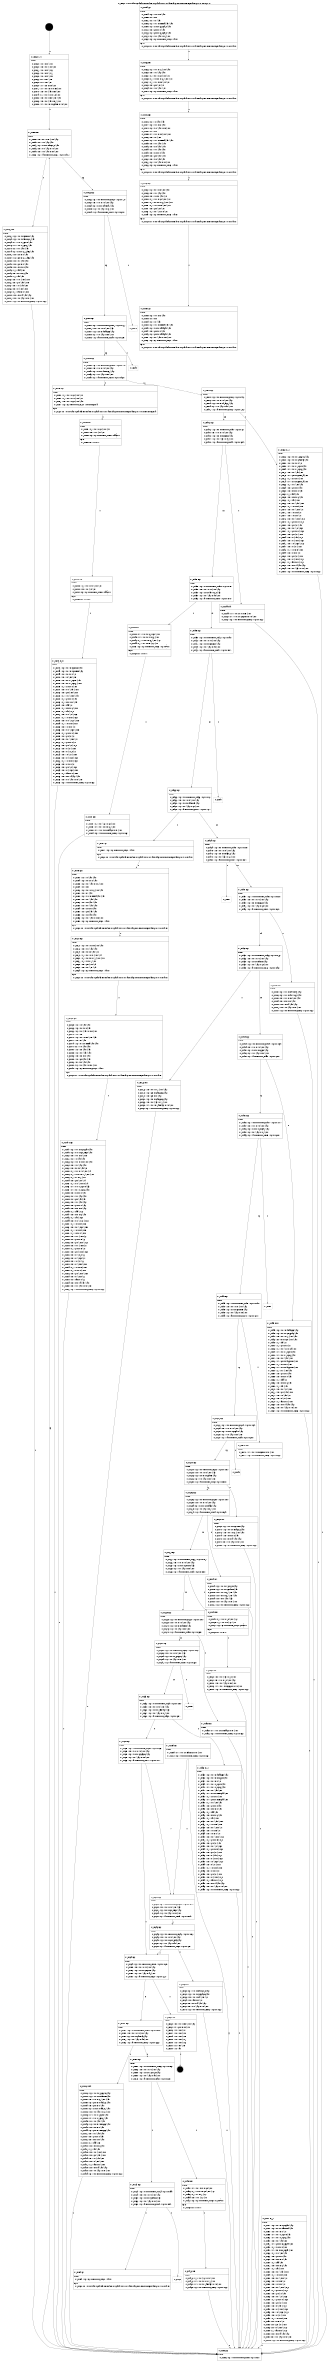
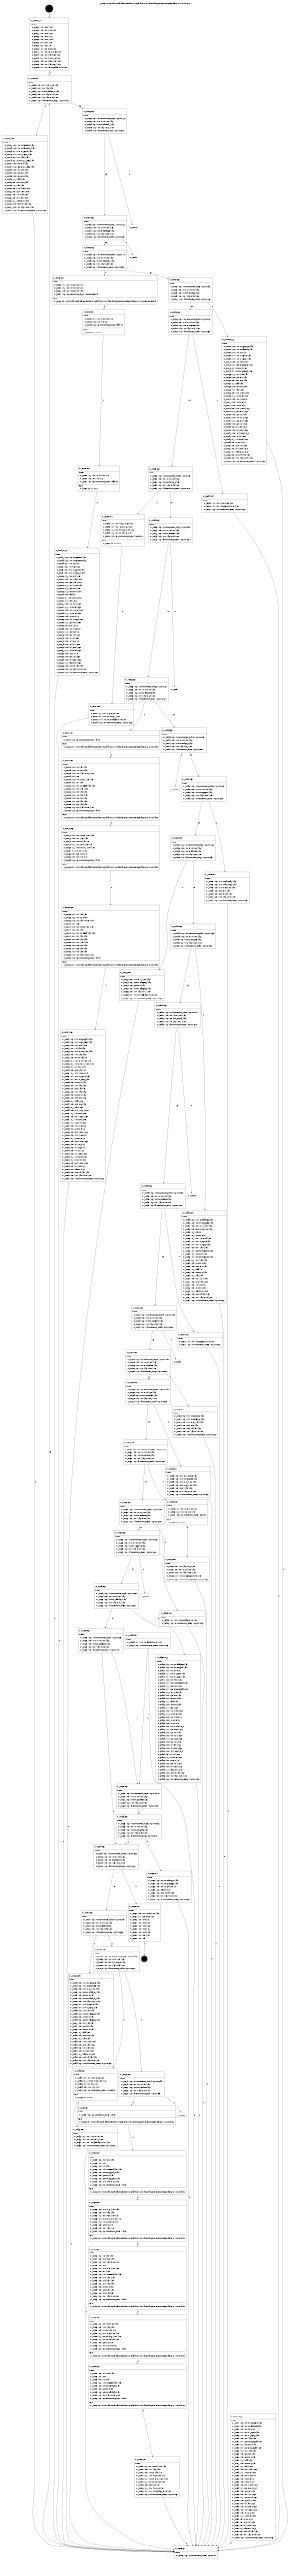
edge "0x401c29 [5]" -> "0x401c2e [40]": added, label "1"
node "0x401cfb [43]": added
